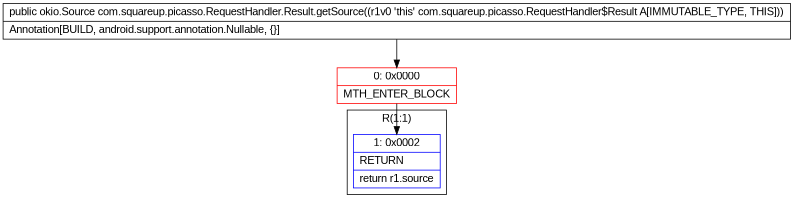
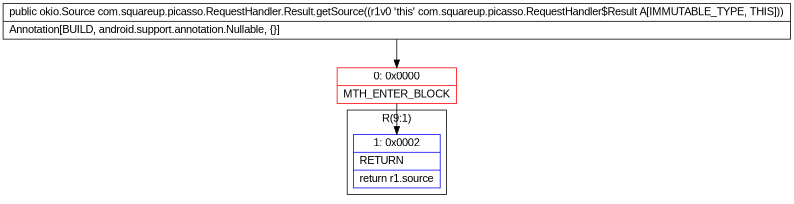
cluster "R(1:1)": label "R(1:1)" -> "R(9:1)"
